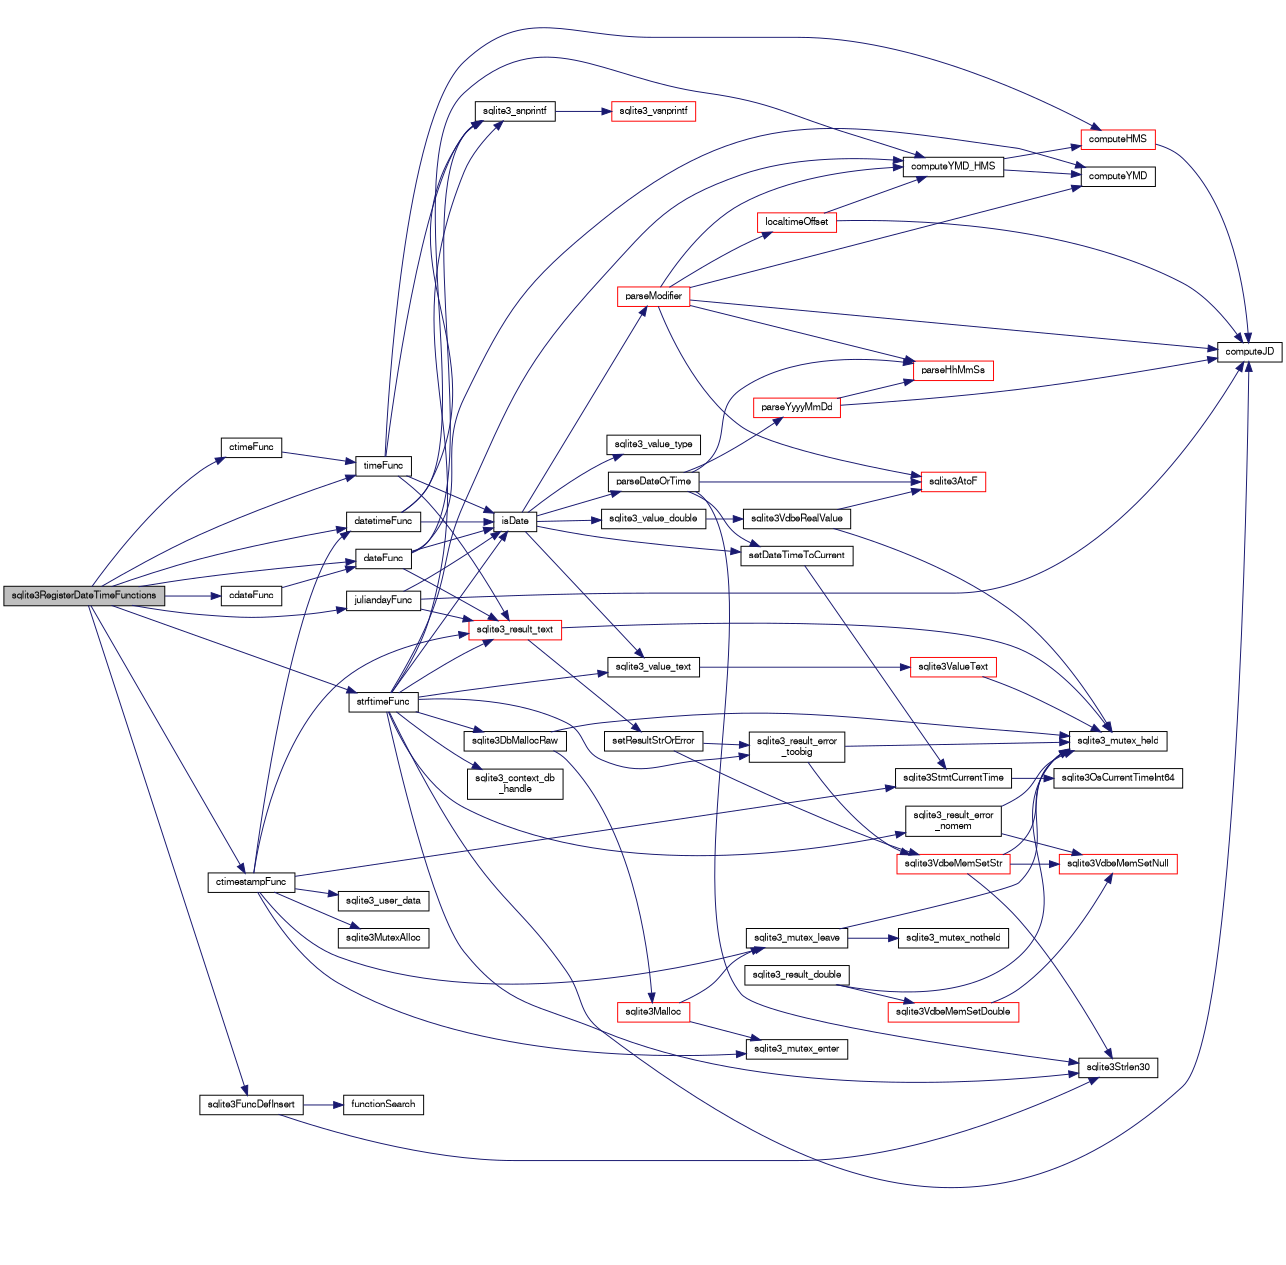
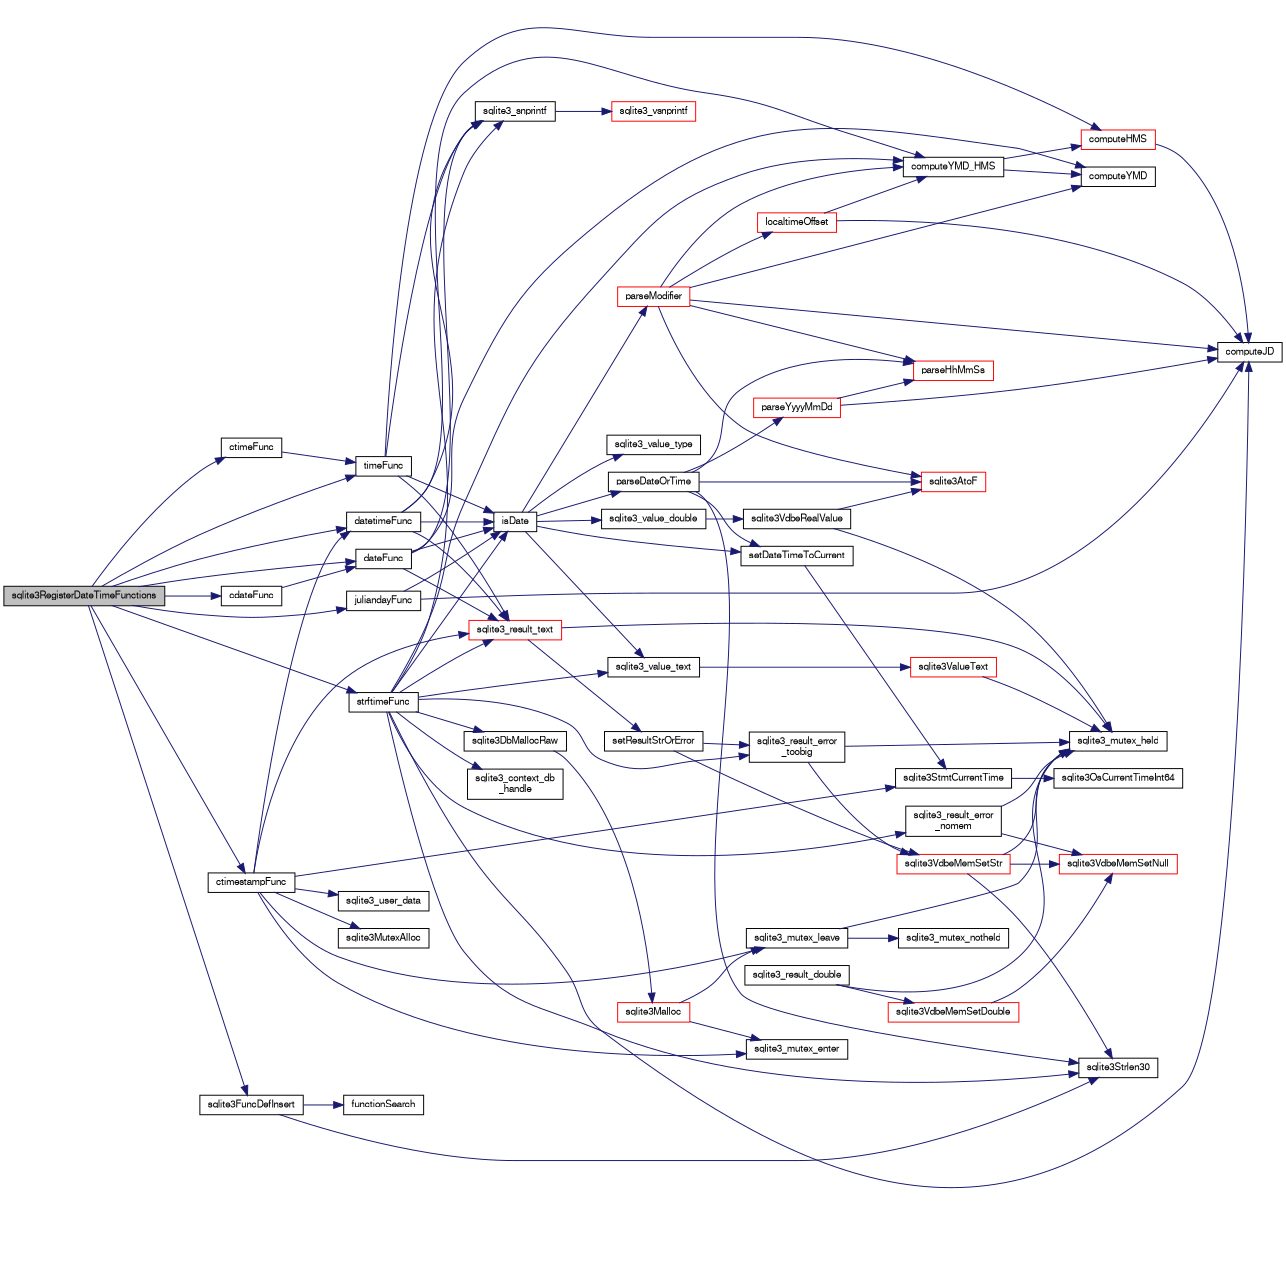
edge "juliandayFunc" -> "sqlite3_result_text": now "datetimeFunc" -> "sqlite3_result_text"
edge "sqlite3DbMallocRaw" -> "sqlite3_mutex_held": removed
